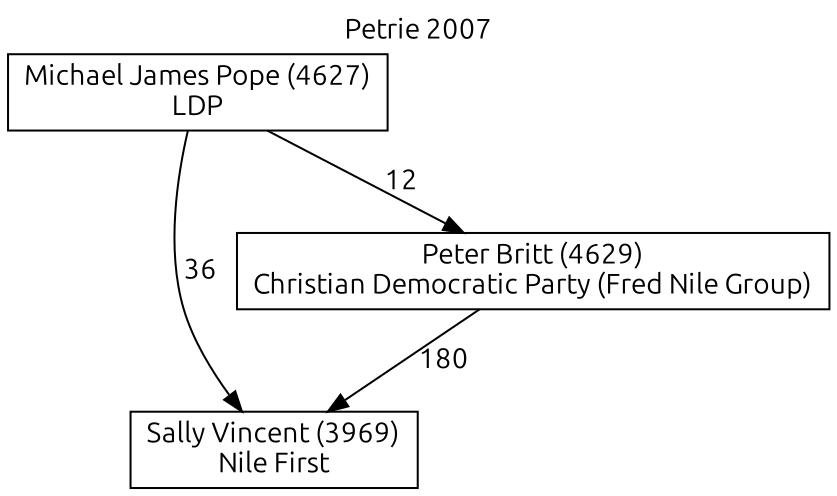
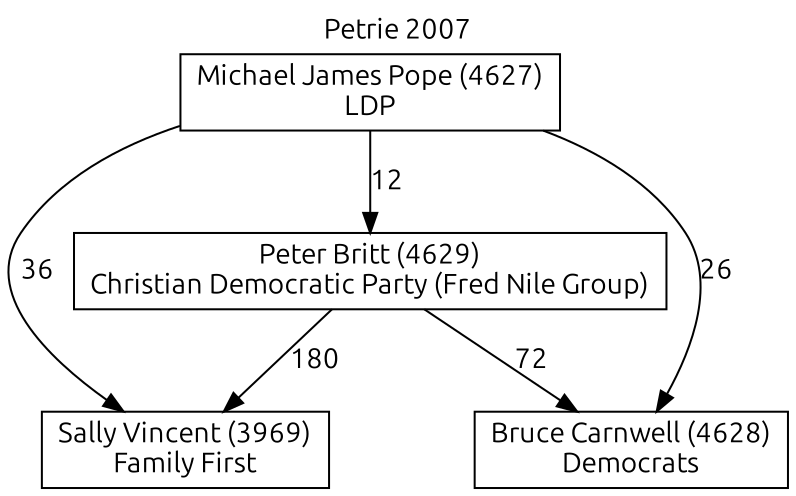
node "Sally Vincent (3969) Nile First": label "Sally Vincent (3969) Nile First" -> "Sally Vincent (3969) Family First"
node "Bruce Carnwell (4628) Democrats": added
